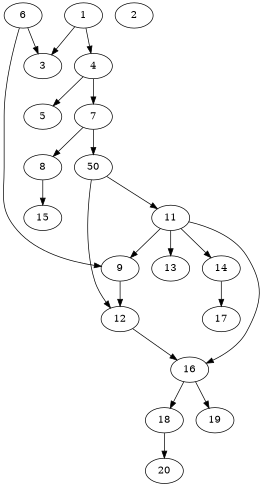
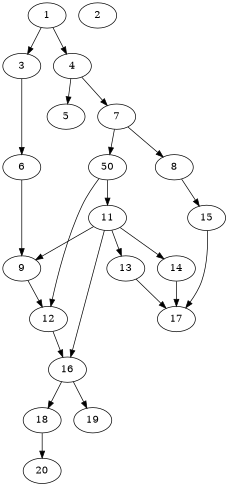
edge "6" -> "3": reversed
edge "15" -> "17": added
edge "13" -> "17": added
